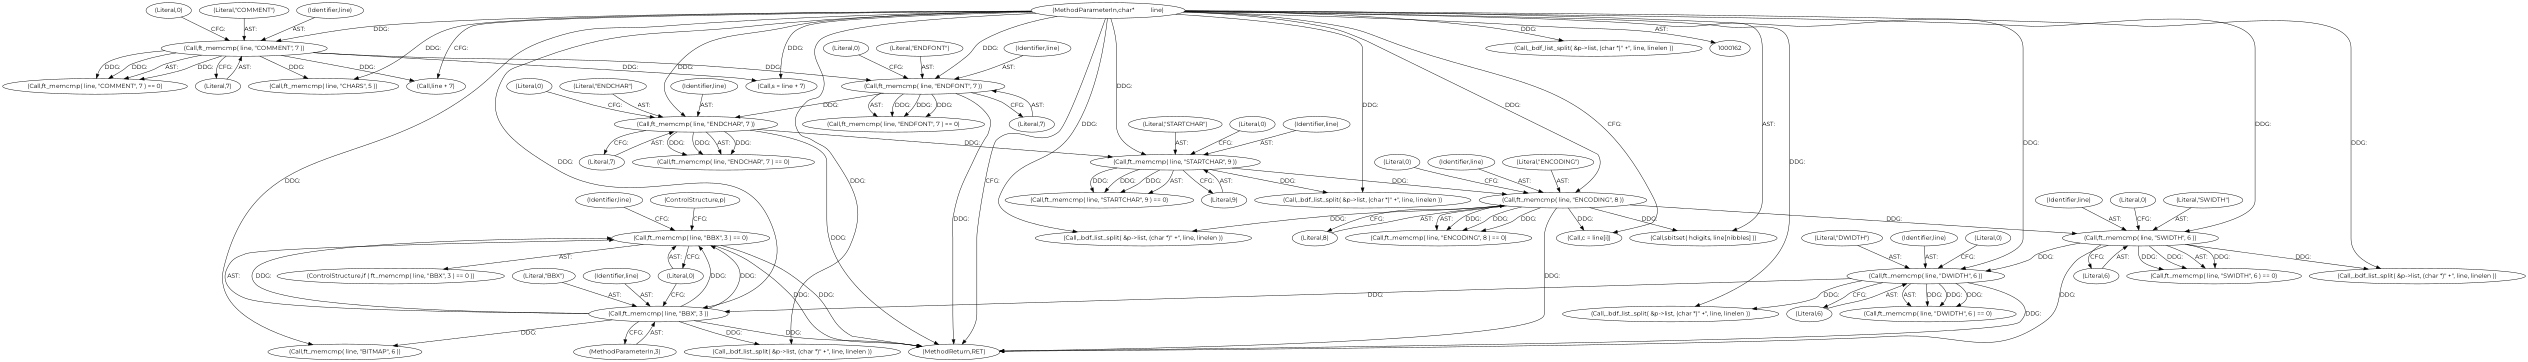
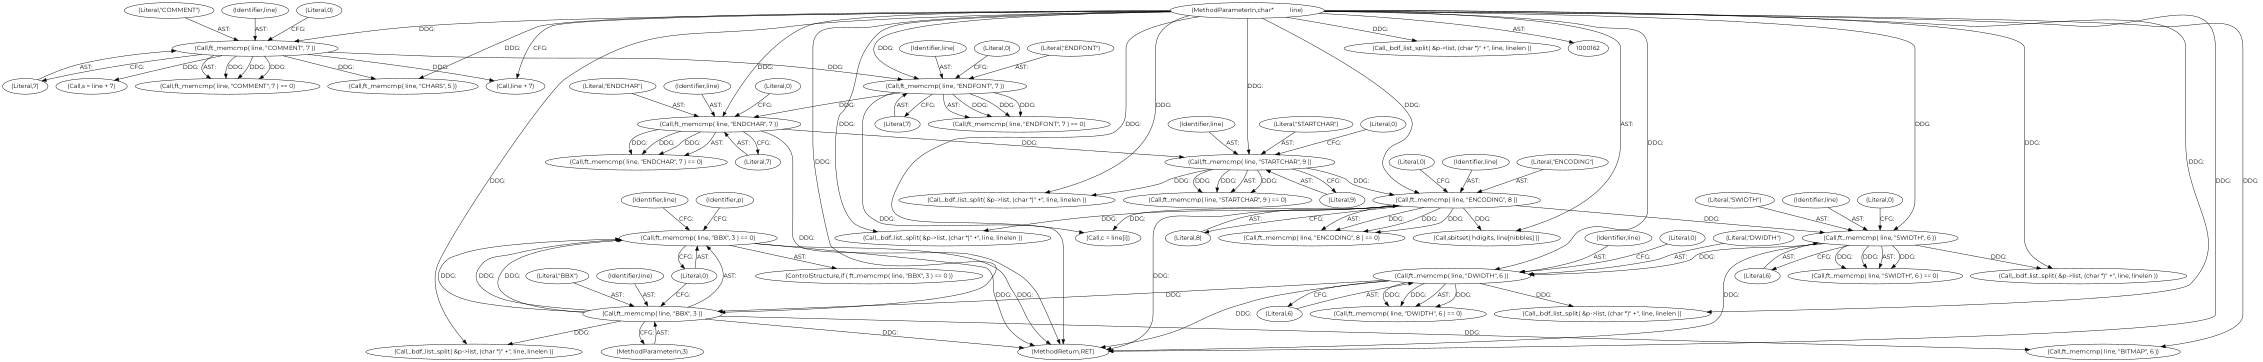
edge "(MethodParameterIn,char*          line)" -> "(Call,s = line + 7)": removed, label "DDG:"
edge "(MethodParameterIn,char*          line)" -> "(Call,c = line[i])": label "CFG: " -> "DDG: "
edge "(MethodParameterIn,char*          line)" -> "(MethodReturn,RET)": label "CFG: " -> "DDG: "
node "(ControlStructure,p)": label "(ControlStructure,p)" -> "(Identifier,p)"
